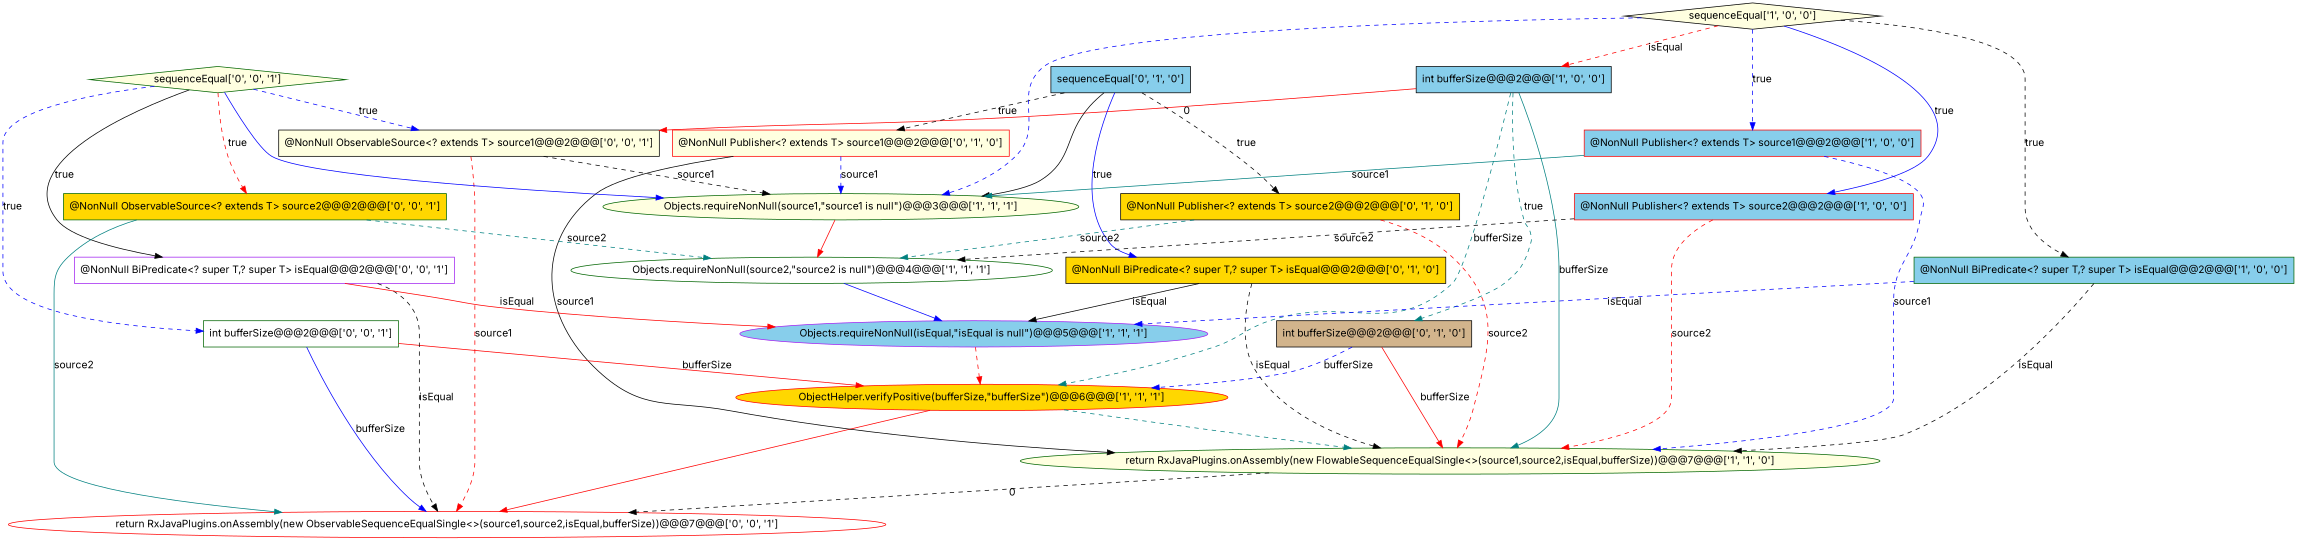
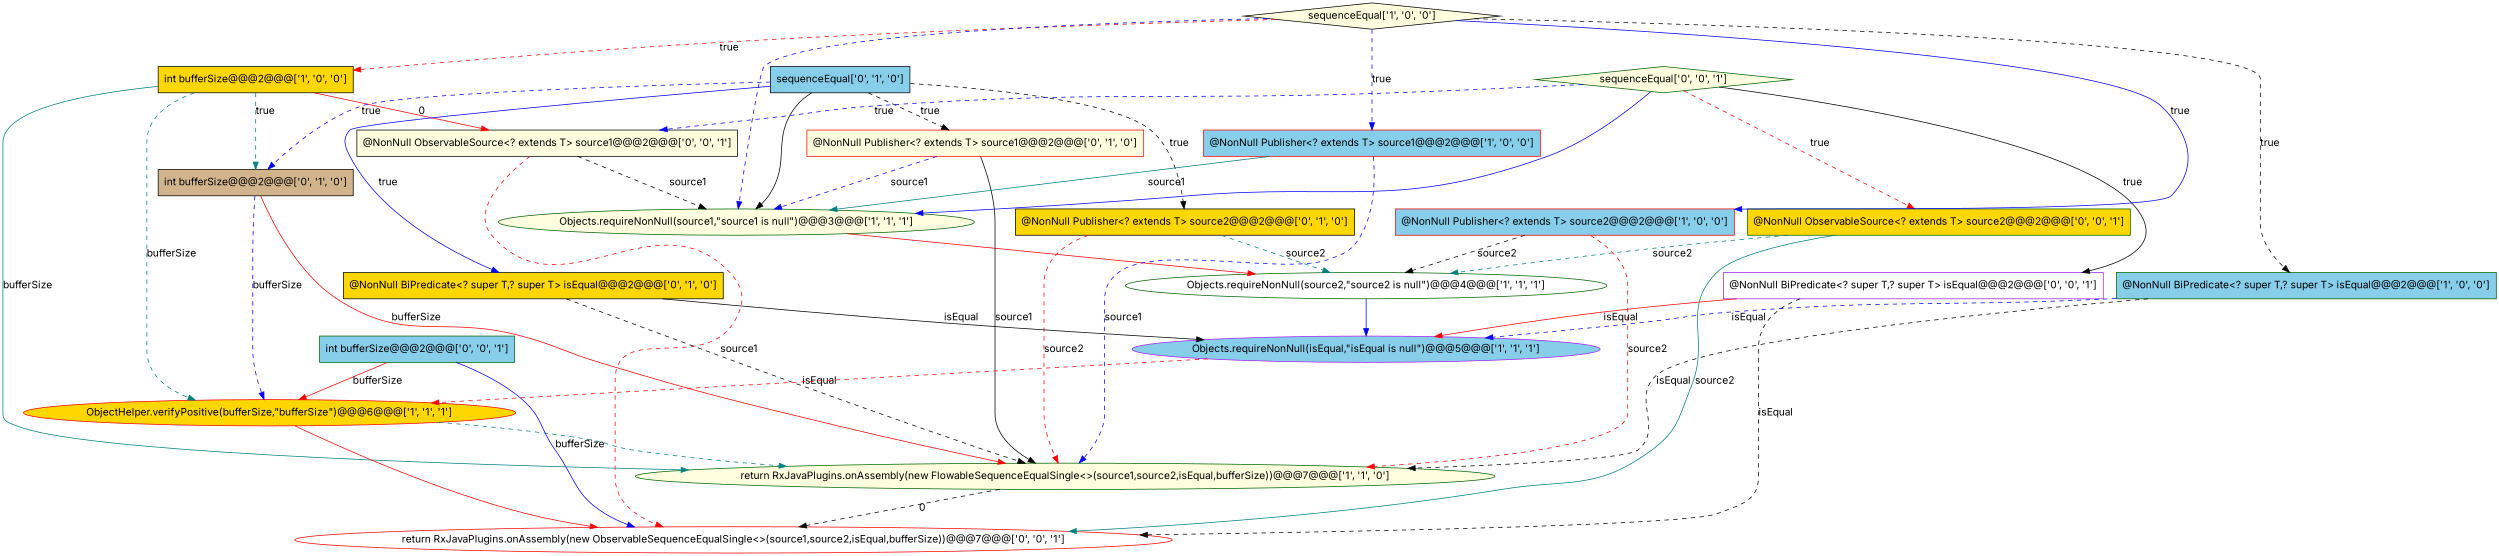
edge "sequenceEqual['1', '0', '0']" -> "int bufferSize@@@2@@@['1', '0', '0']": label "isEqual" -> "true"
node "int bufferSize@@@2@@@['1', '0', '0']": fillcolor skyblue -> gold
edge "sequenceEqual['0', '1', '0']" -> "int bufferSize@@@2@@@['0', '1', '0']": added, label "true"
edge "sequenceEqual['0', '0', '1']" -> "int bufferSize@@@2@@@['0', '0', '1']": removed, label "true"
node "int bufferSize@@@2@@@['0', '0', '1']": fillcolor white -> skyblue
